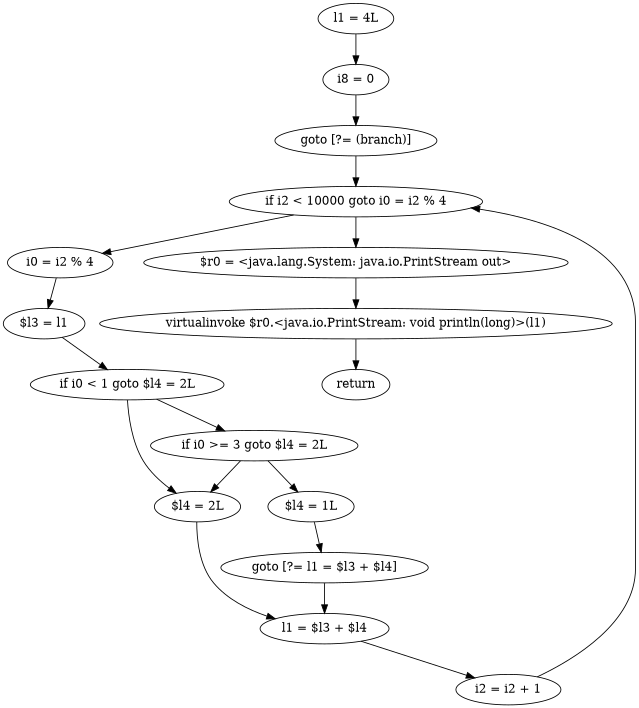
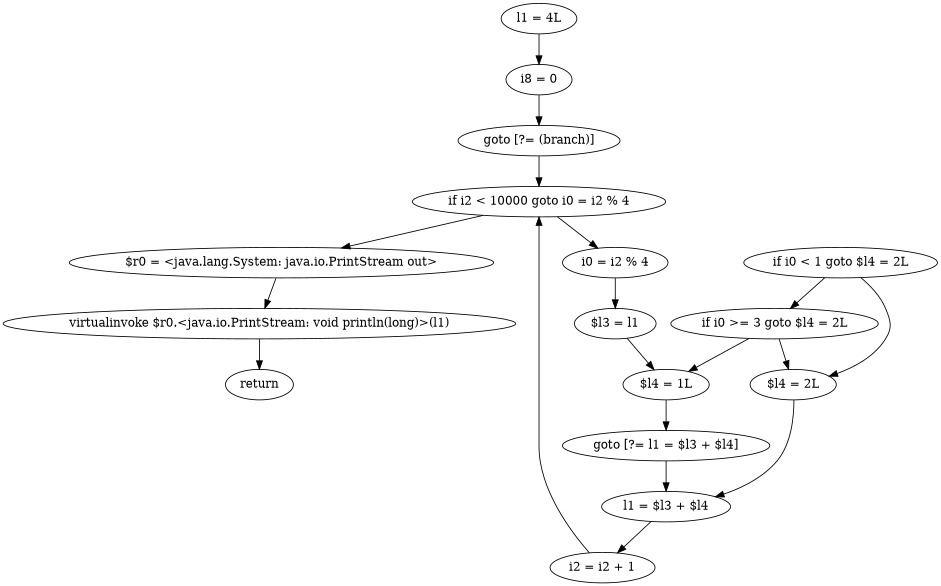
edge "$l3 = l1" -> "if i0 < 1 goto $l4 = 2L": now "$l3 = l1" -> "$l4 = 1L"
